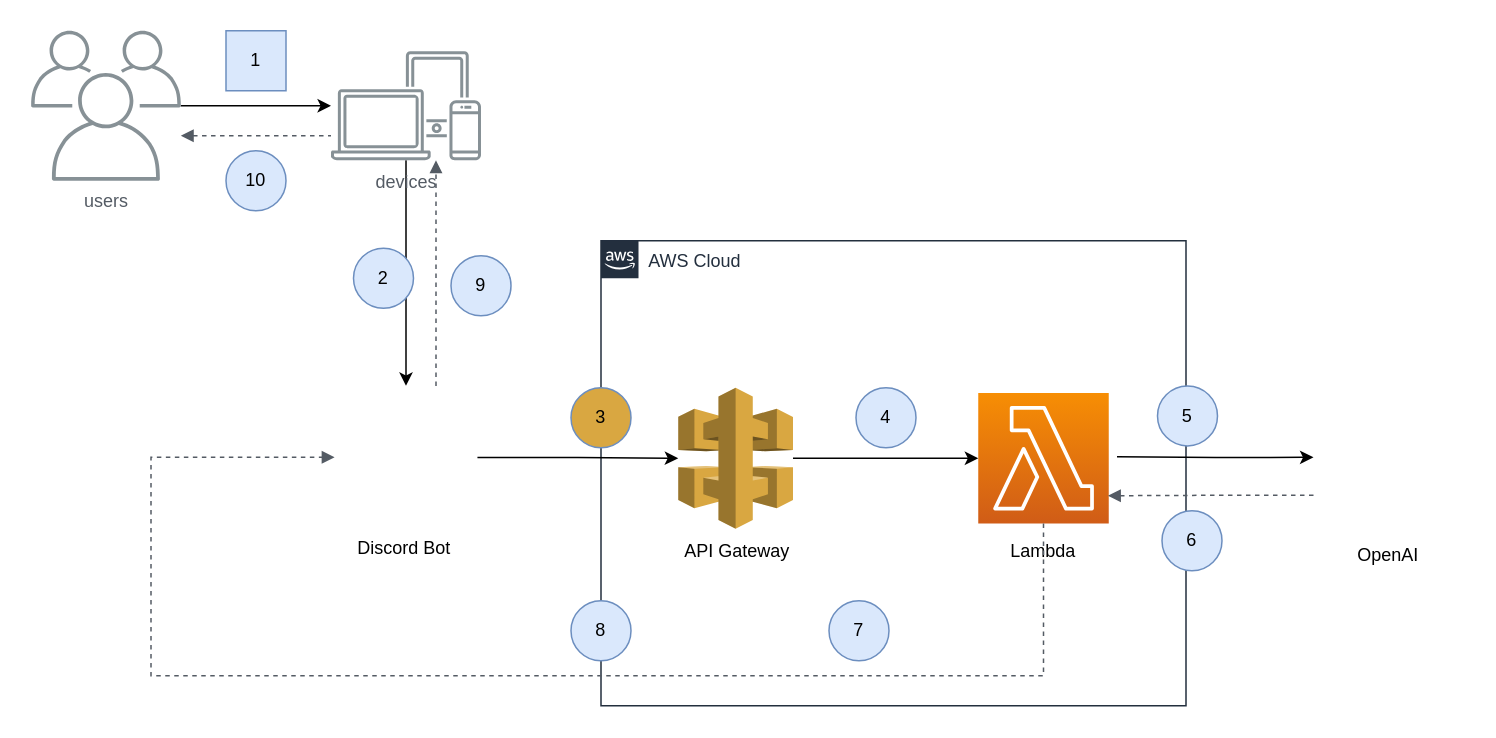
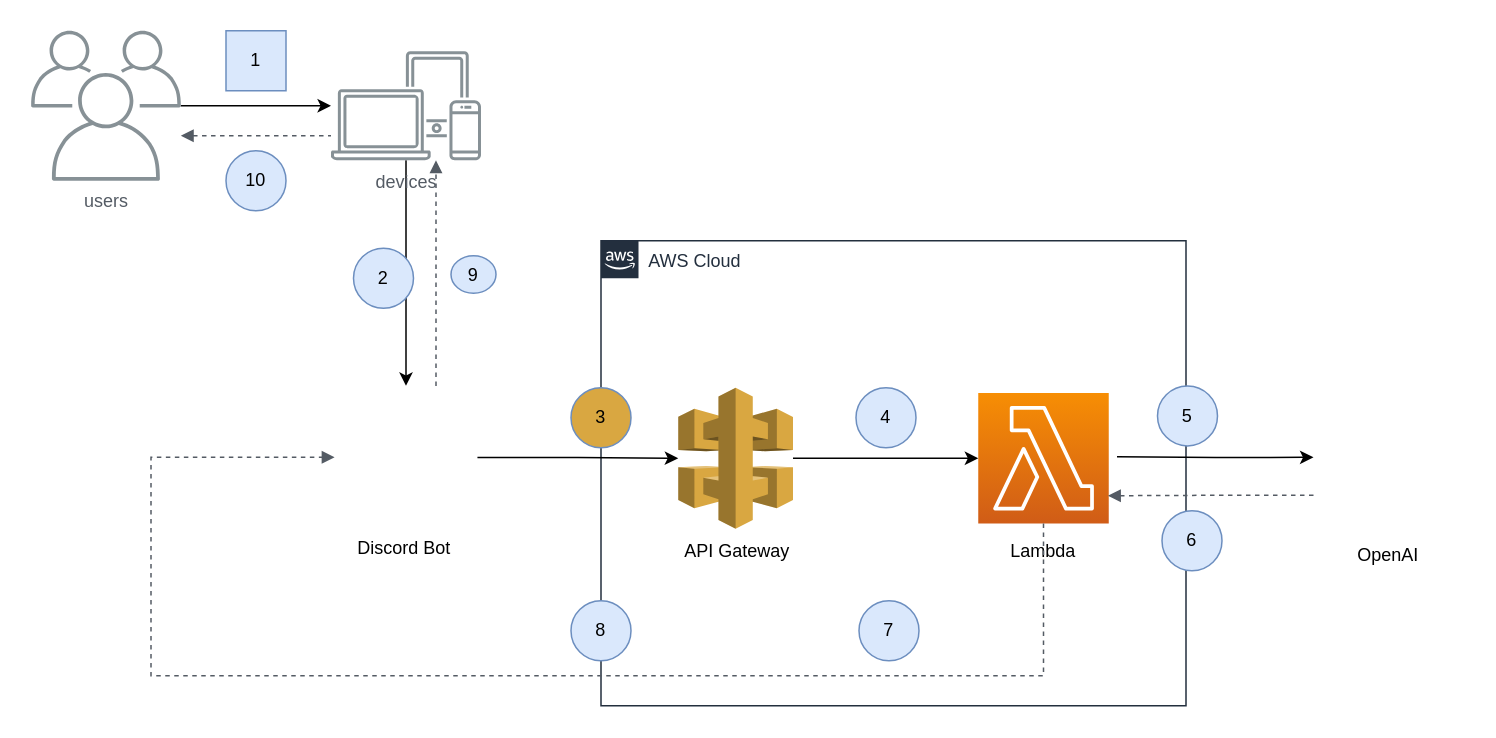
node "9": size 60x60 -> 45x38
node "7": moved (859, 631) -> (889, 631)
